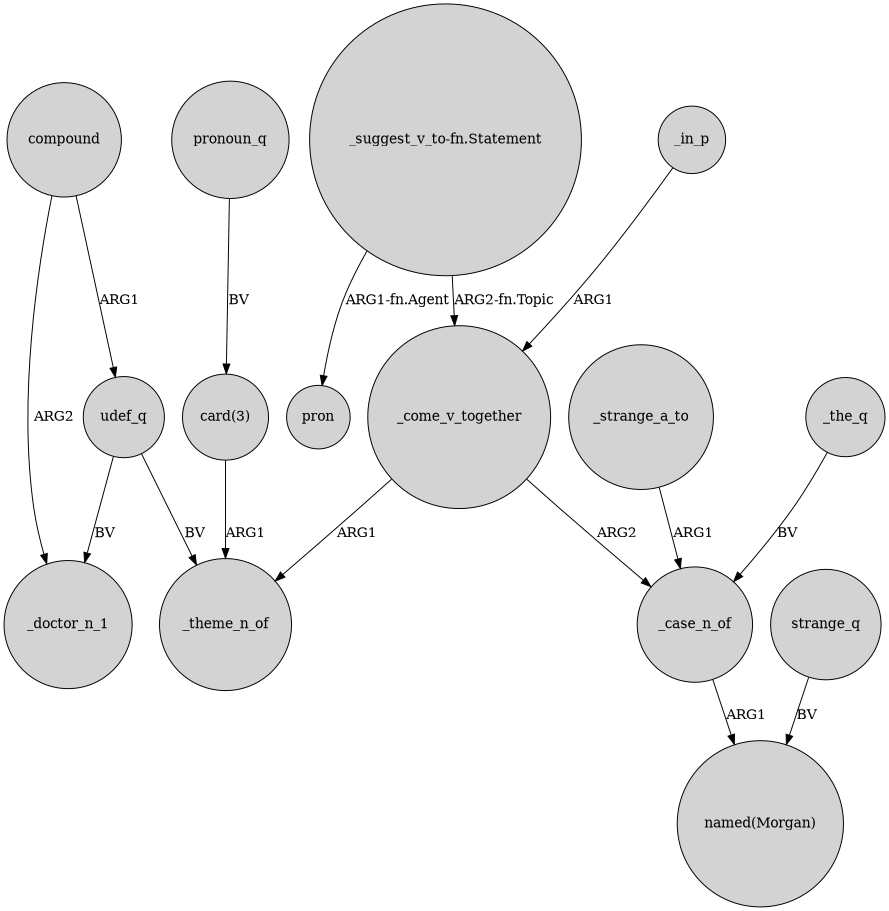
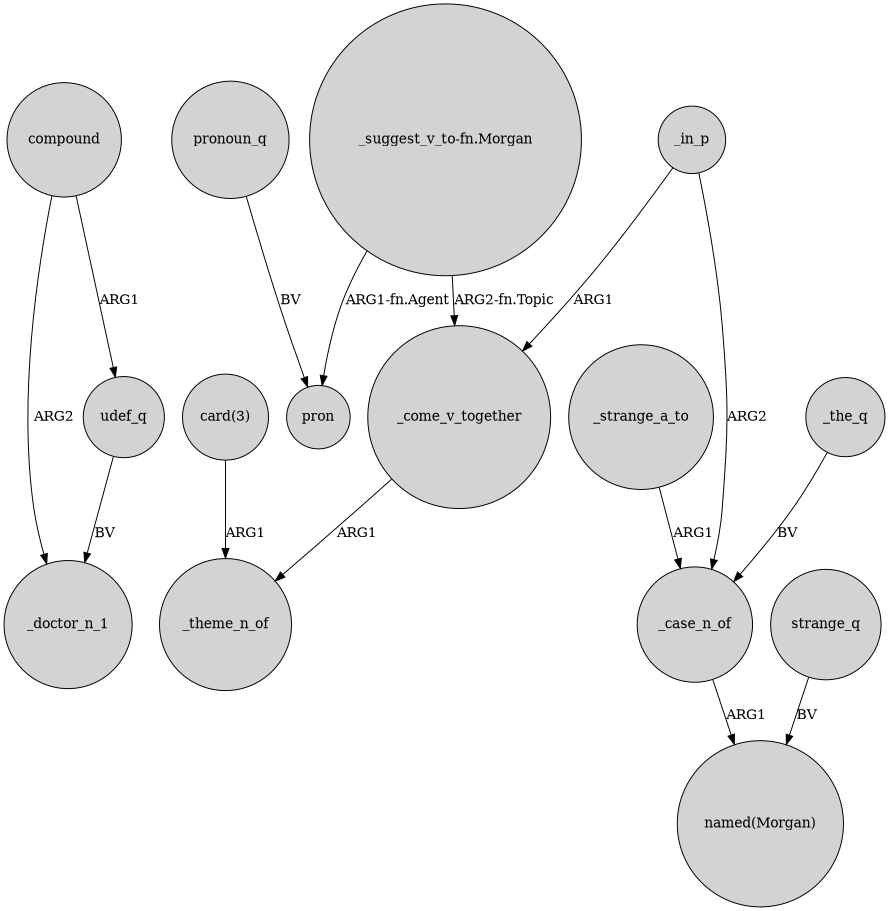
node "_suggest_v_to-fn.Statement": label "_suggest_v_to-fn.Statement" -> "_suggest_v_to-fn.Morgan"
edge "pronoun_q" -> "card(3)": now "pronoun_q" -> "pron"
edge "udef_q" -> "_theme_n_of": removed, label "BV"
edge "_come_v_together" -> "_case_n_of": now "_in_p" -> "_case_n_of"
